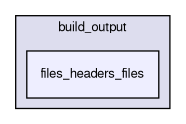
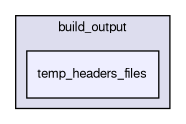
node "files_headers_files": label "files_headers_files" -> "temp_headers_files"
